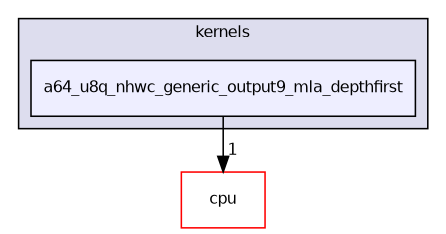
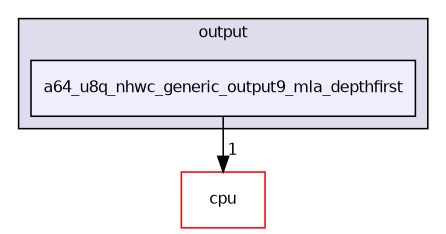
cluster "kernels": label "kernels" -> "output"
